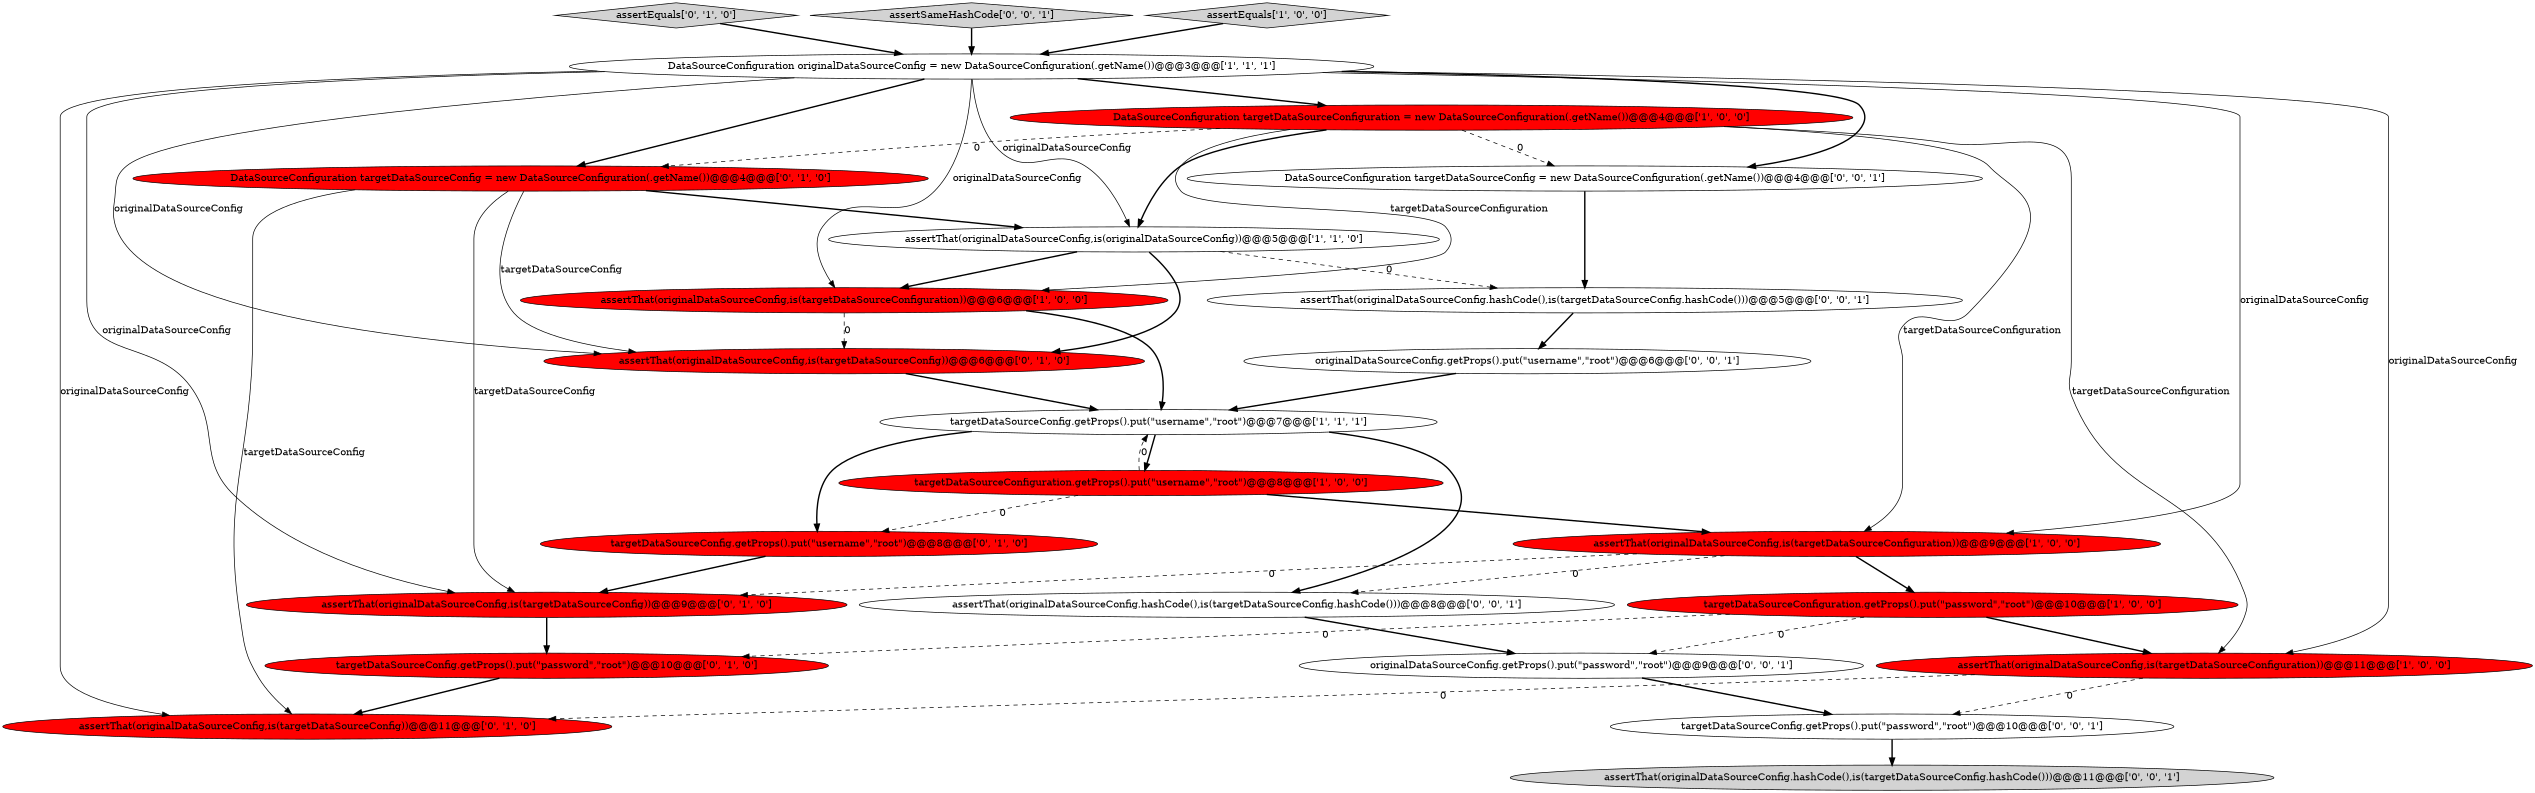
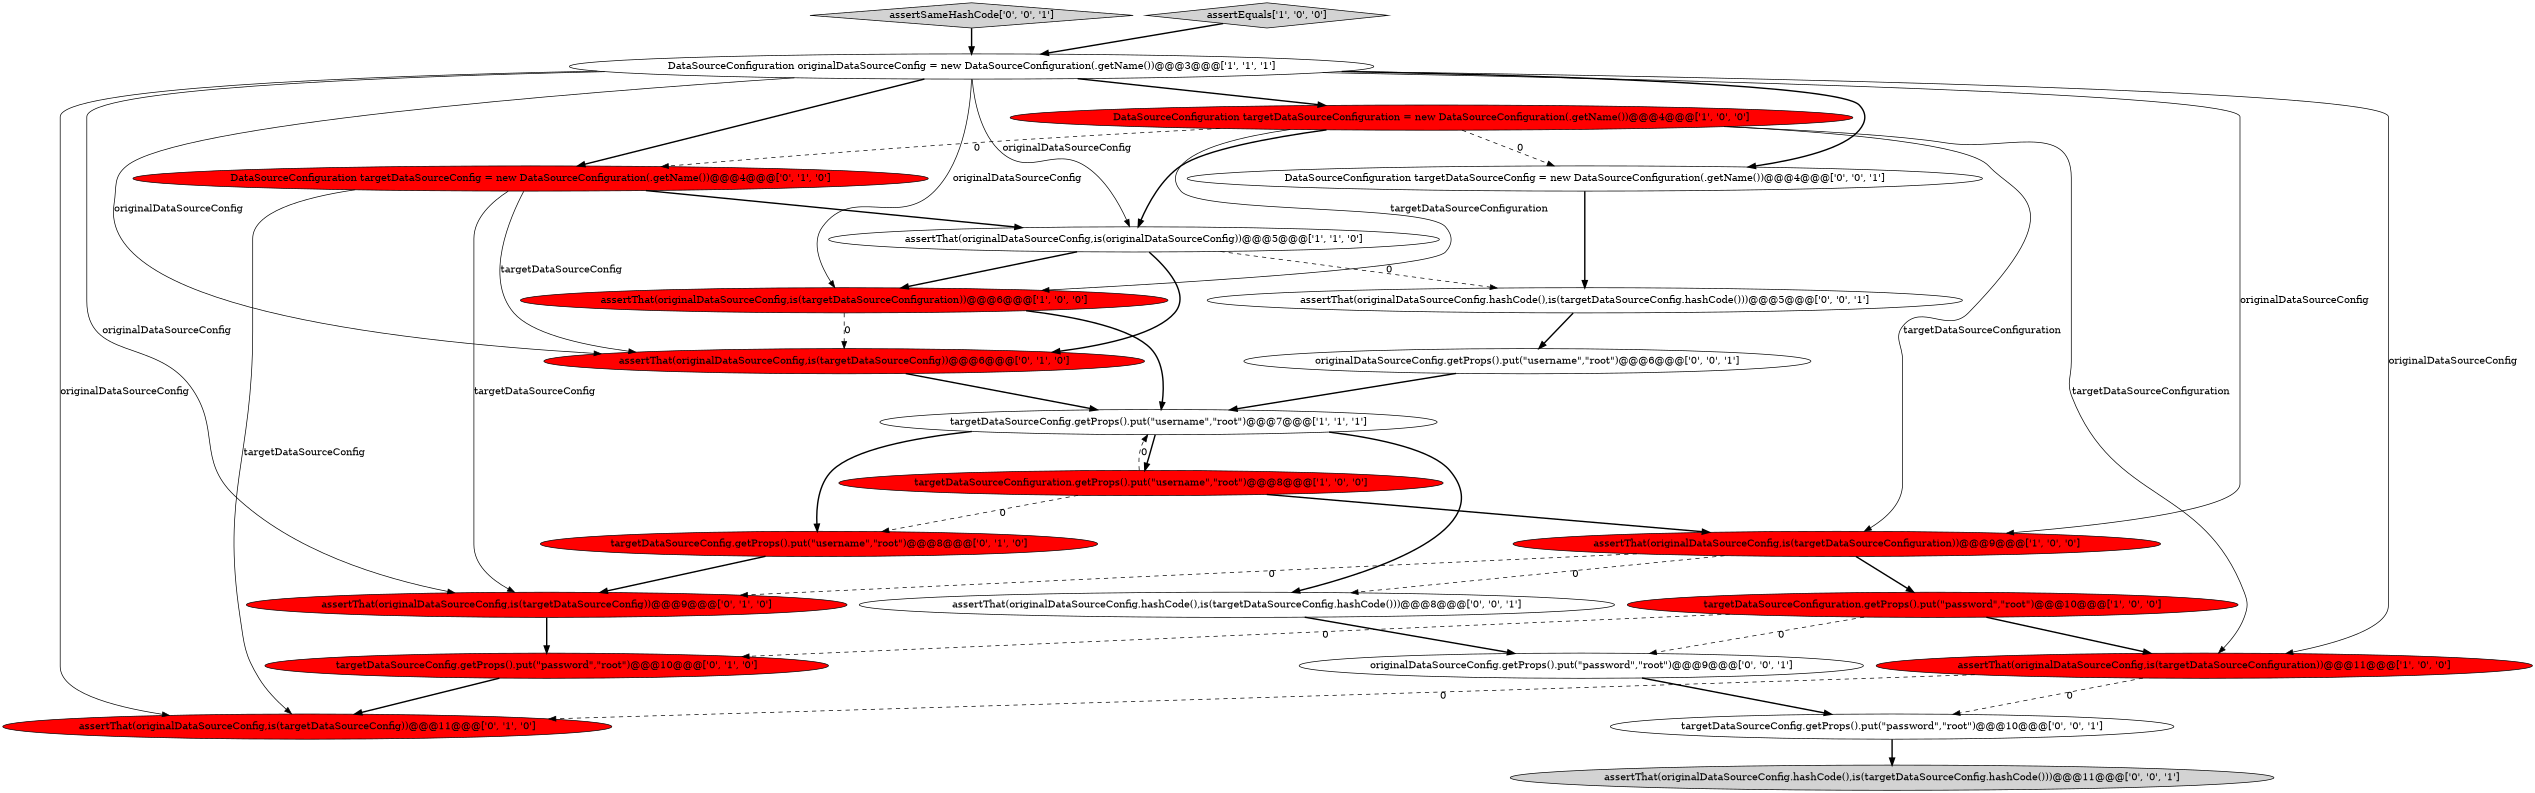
node "assertEquals['0', '1', '0']": removed
